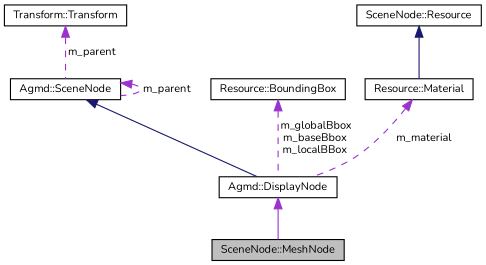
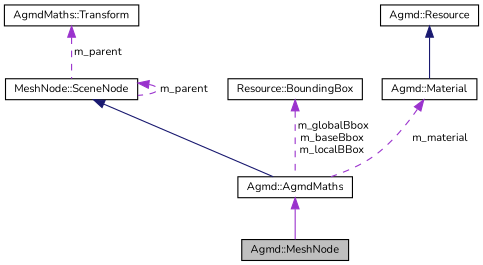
node "Transform::Transform": label "Transform::Transform" -> "AgmdMaths::Transform"
node "SceneNode::Resource": label "SceneNode::Resource" -> "Agmd::Resource"
node "Agmd::SceneNode": label "Agmd::SceneNode" -> "MeshNode::SceneNode"
node "Resource::Material": label "Resource::Material" -> "Agmd::Material"
node "Agmd::DisplayNode": label "Agmd::DisplayNode" -> "Agmd::AgmdMaths"
node "SceneNode::MeshNode": label "SceneNode::MeshNode" -> "Agmd::MeshNode"
